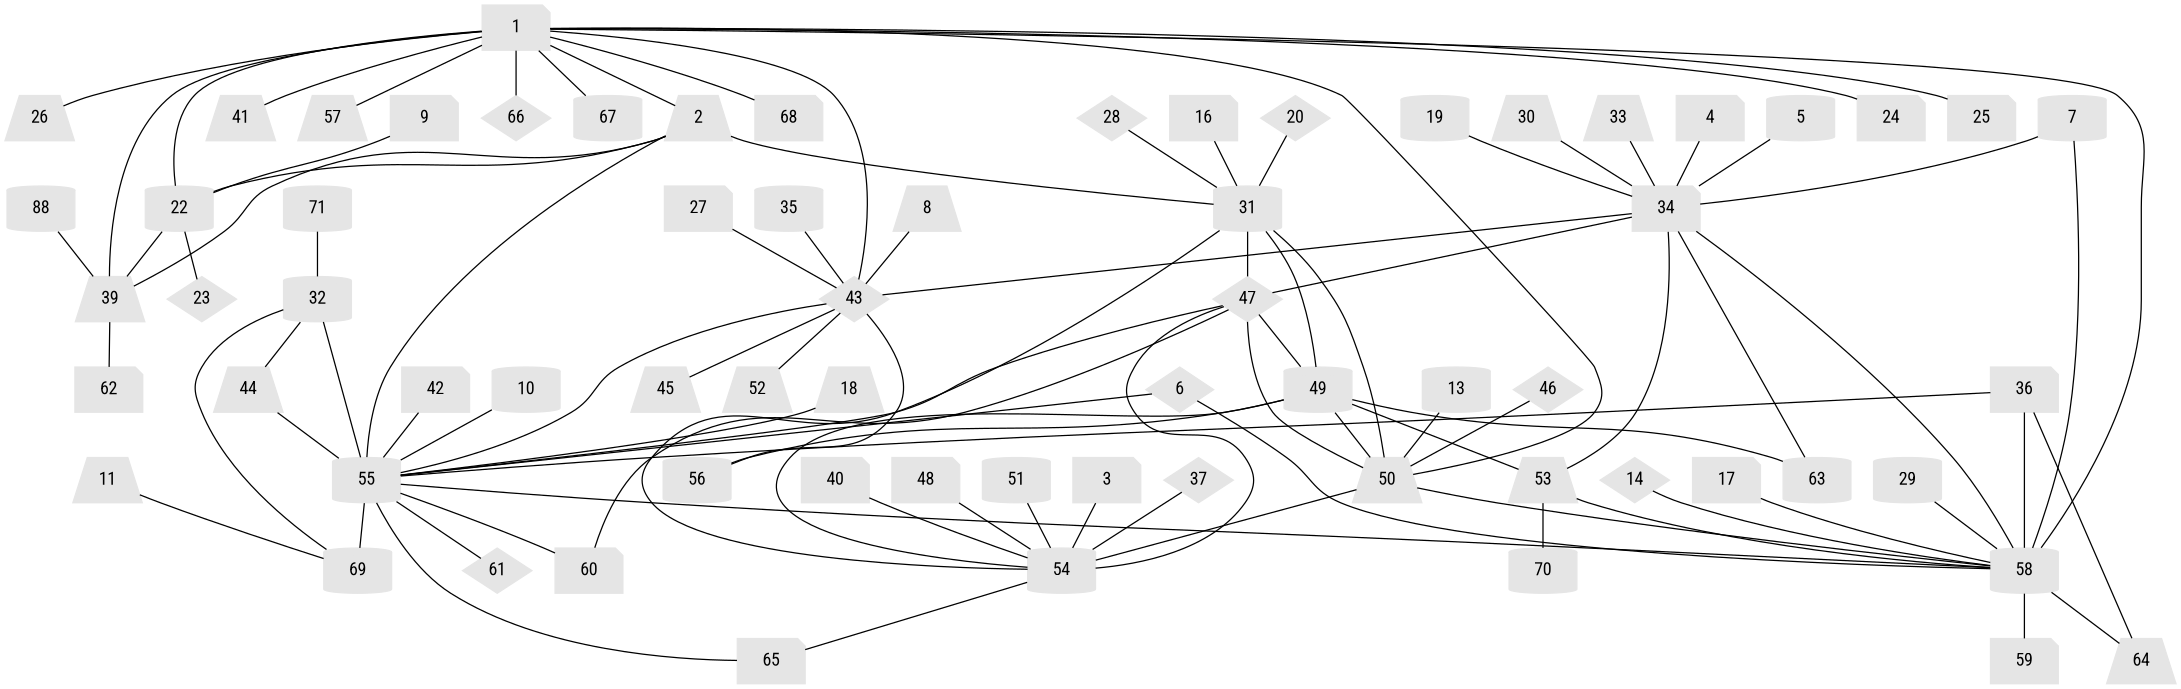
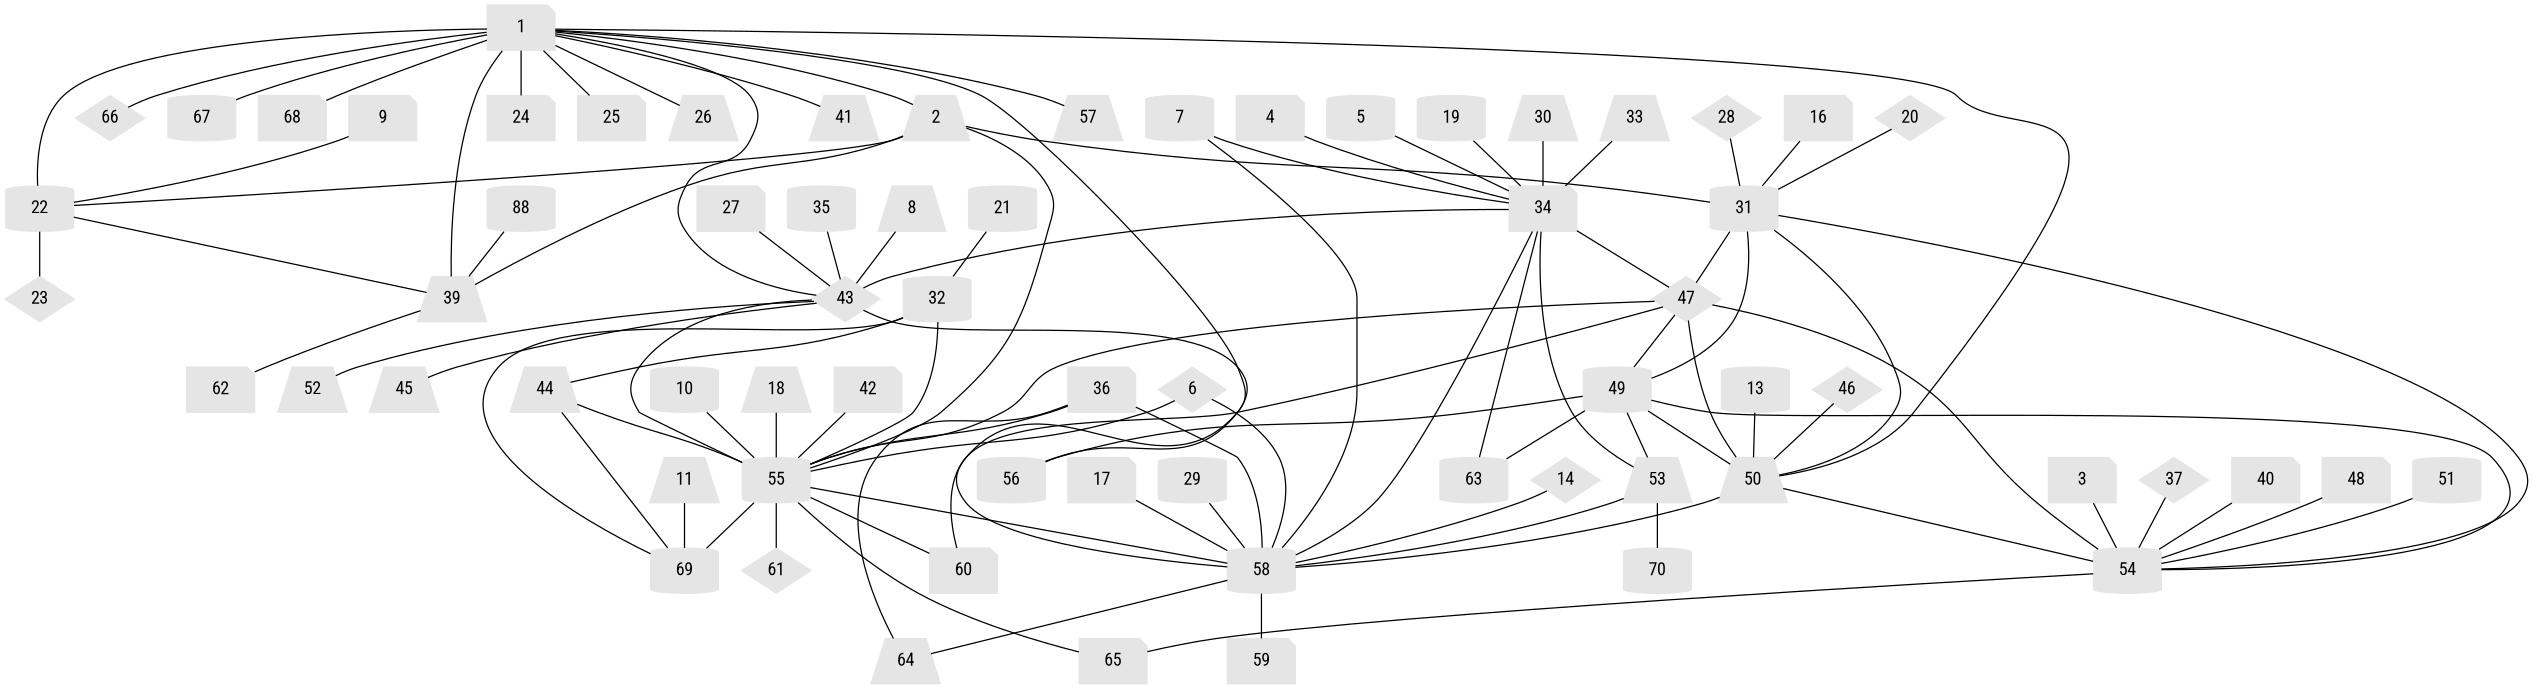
node "71": label "71" -> "21"
edge "44" -- "69": added
